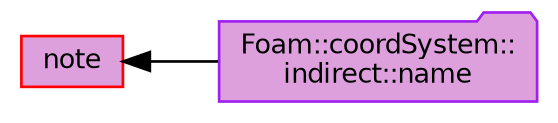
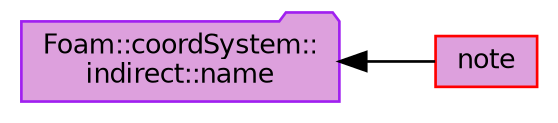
edge "Foam::coordSystem:: indirect::name" -> "note": reversed
